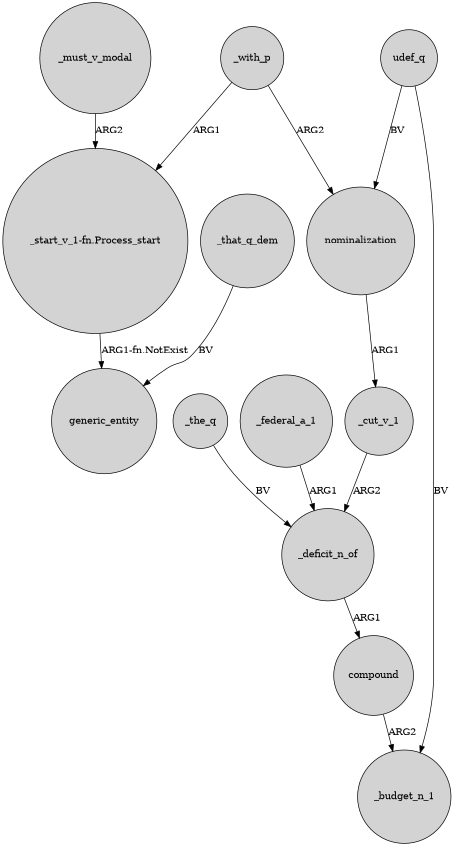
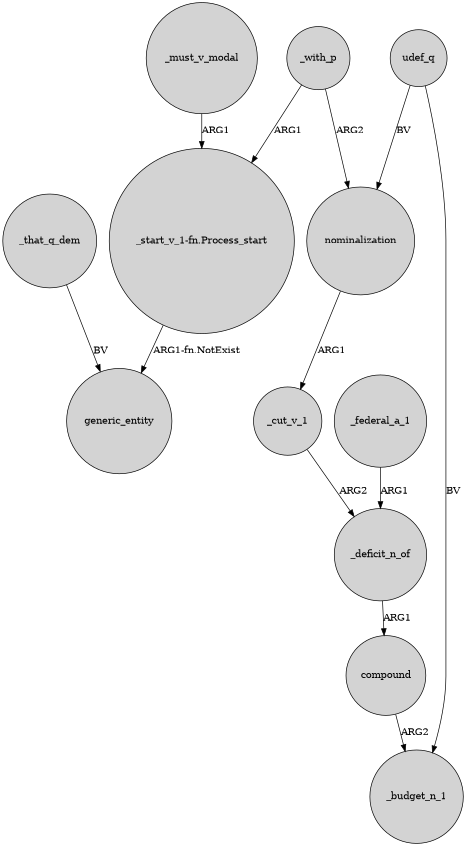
edge "_must_v_modal" -> "_start_v_1-fn.Process_start": label "ARG2" -> "ARG1"
node "_the_q": removed
